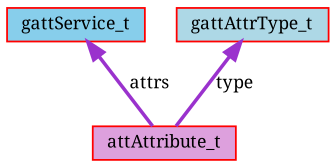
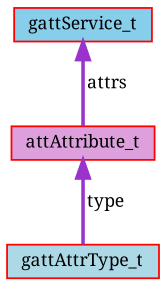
edge "attAttribute_t" -> "gattAttrType_t": reversed
